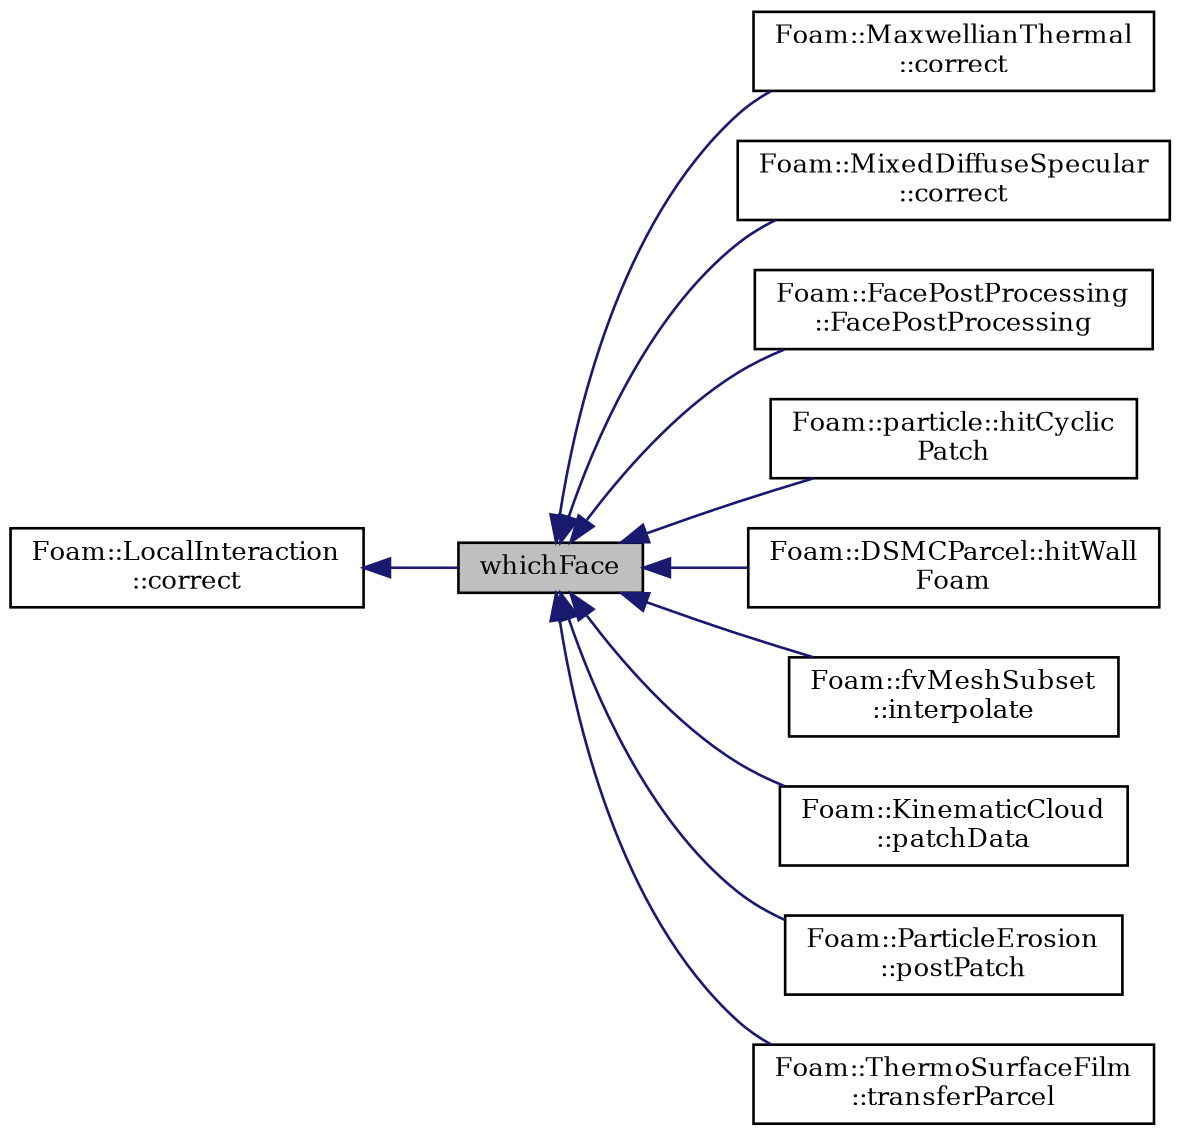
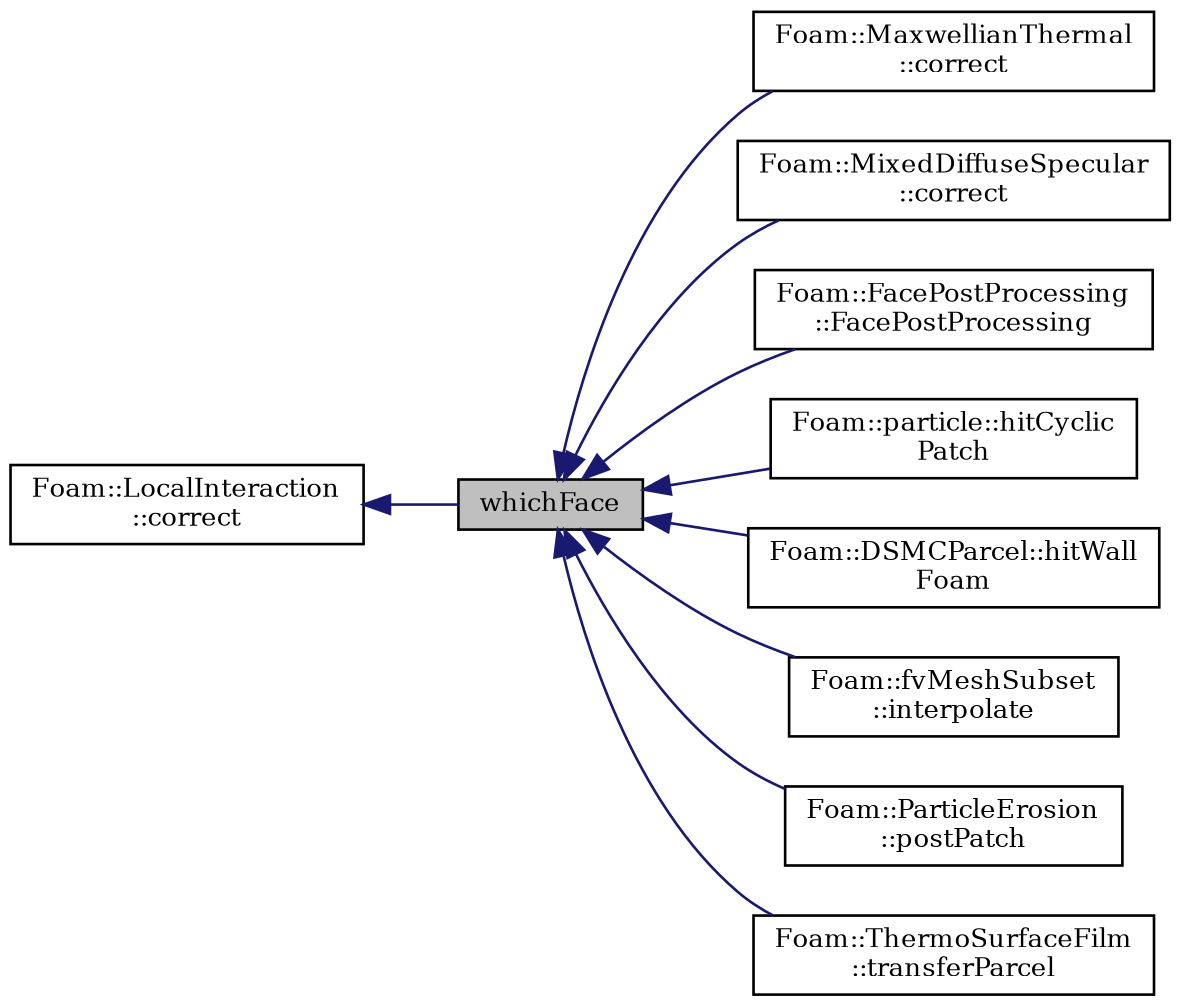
node "Foam::KinematicCloud ::patchData": removed
